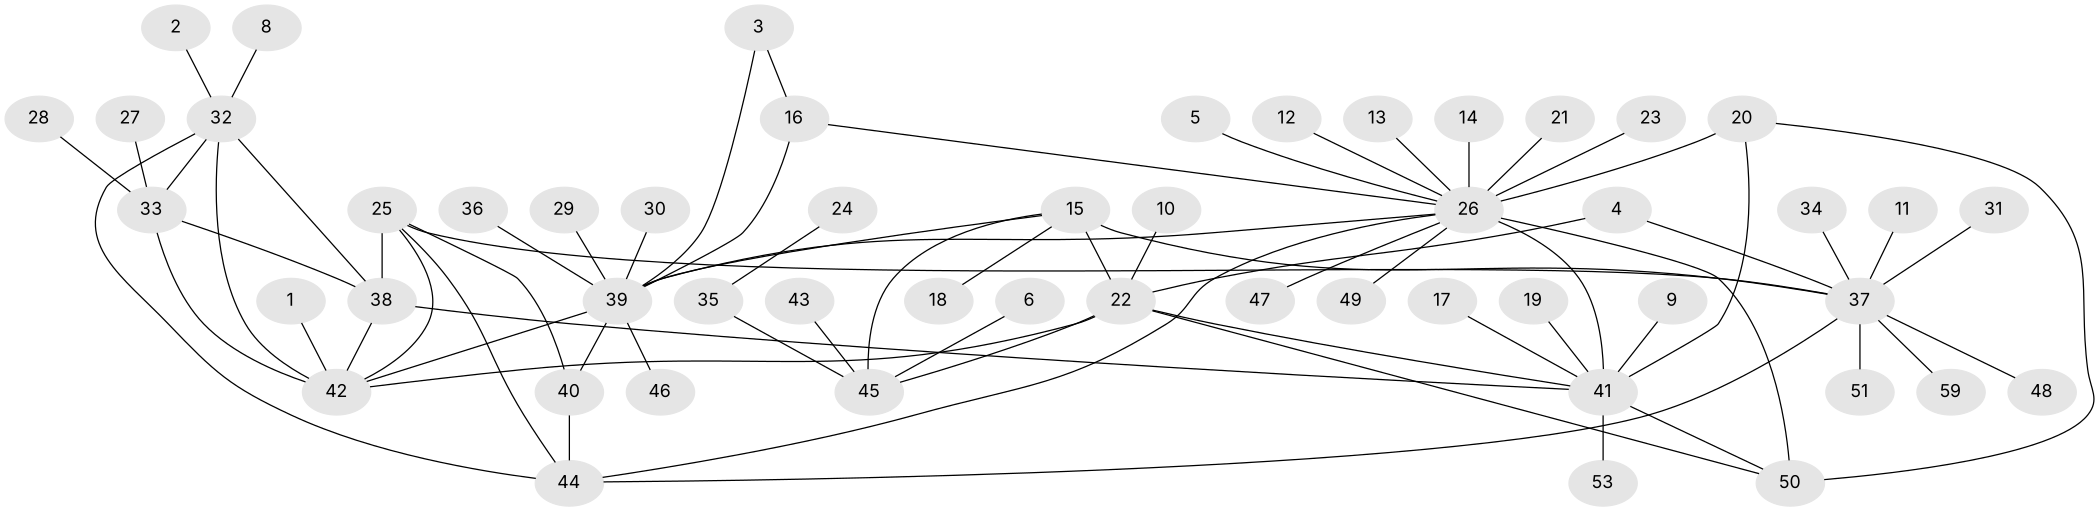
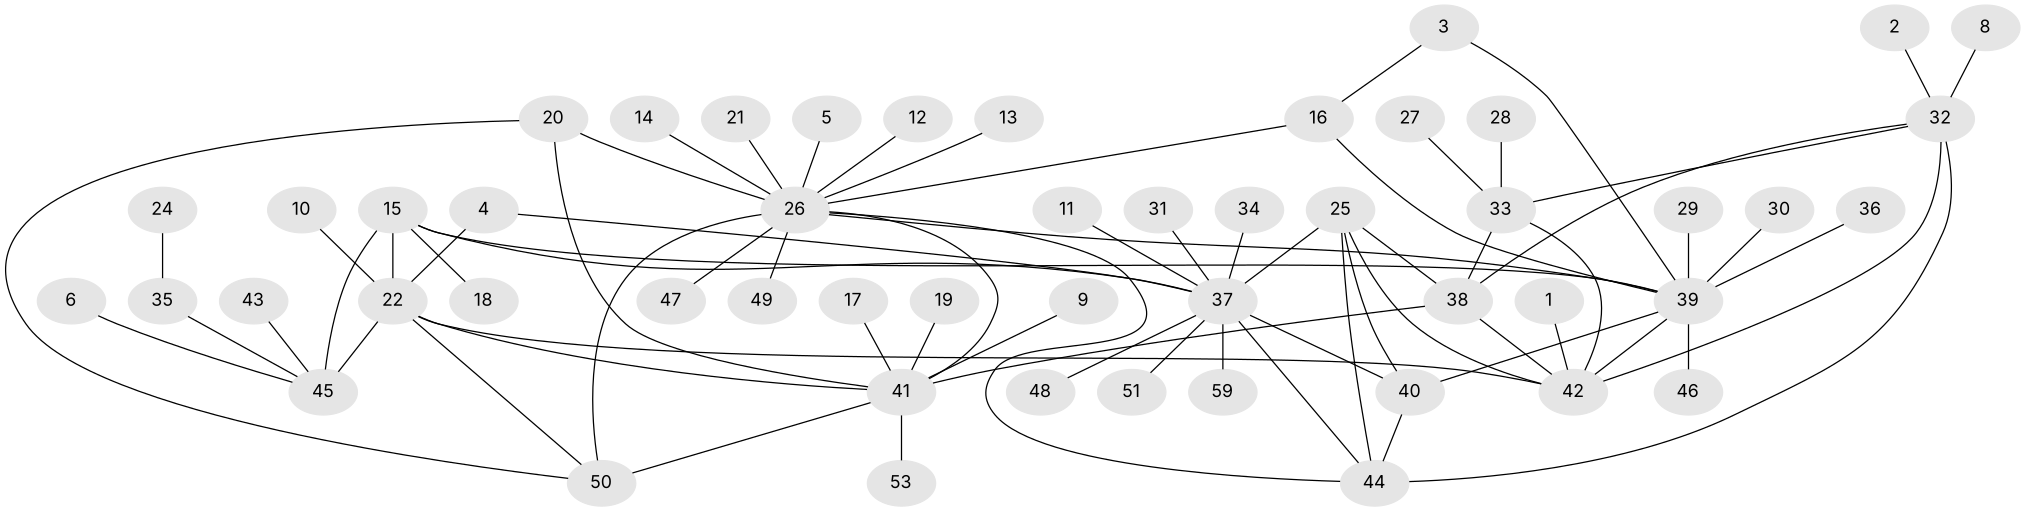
node "23": removed
edge "37" -- "40": added
